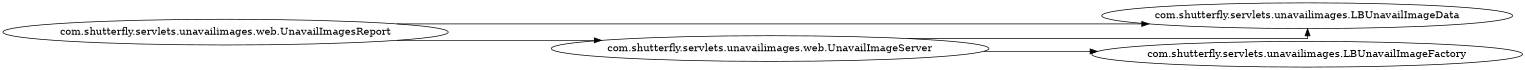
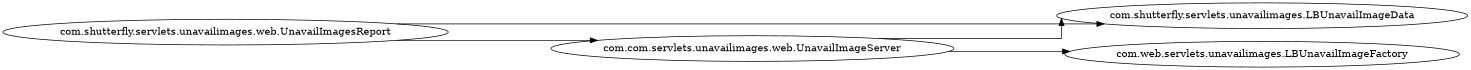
node "com.shutterfly.servlets.unavailimages.web.UnavailImageServer": label "com.shutterfly.servlets.unavailimages.web.UnavailImageServer" -> "com.com.servlets.unavailimages.web.UnavailImageServer"
node "com.shutterfly.servlets.unavailimages.LBUnavailImageFactory": label "com.shutterfly.servlets.unavailimages.LBUnavailImageFactory" -> "com.web.servlets.unavailimages.LBUnavailImageFactory"
